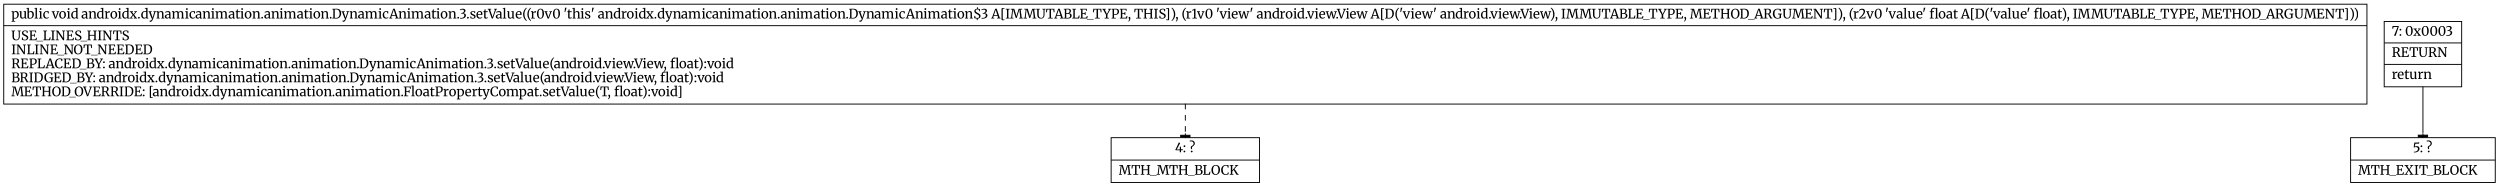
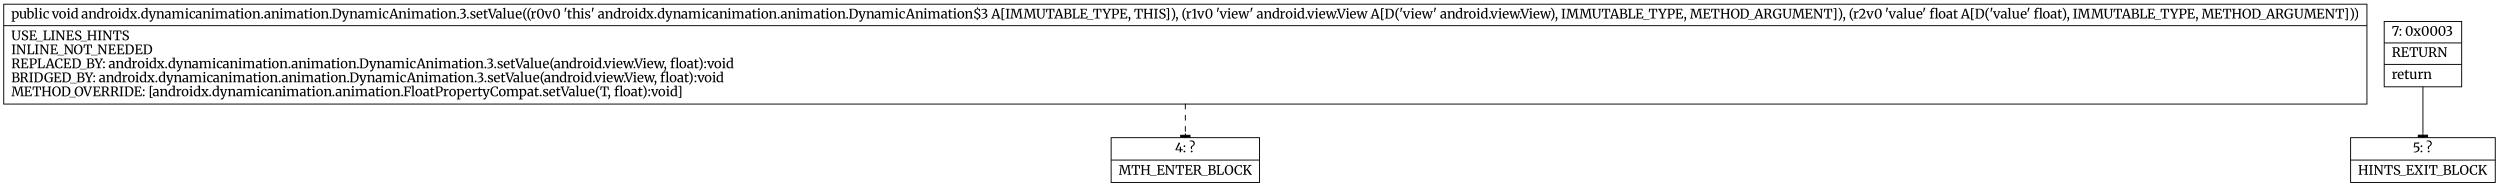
node "4: ?": text "MTH_MTH_BLOCK" -> "MTH_ENTER_BLOCK"
node "5: ?": text "MTH_EXIT_BLOCK" -> "HINTS_EXIT_BLOCK"
